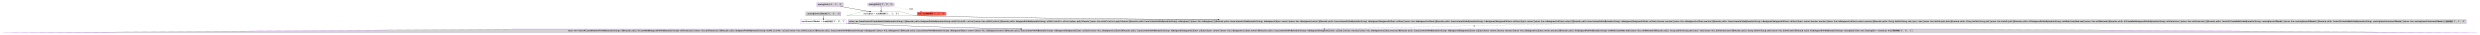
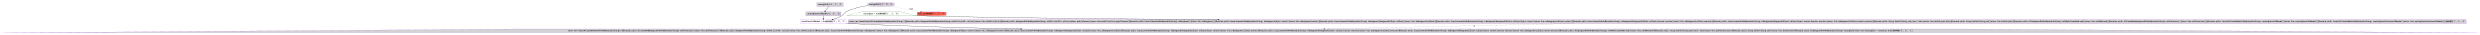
edge "storingStatIn['0', '1', '0']" -> "storingStat = stat@@@3@@@['1', '1', '0']": now "storingStatIn['0', '1', '0']" -> "creatingParentsIfNeeded['0', '0', '1']"
edge "storingStatIn['1', '0', '0']" -> "storingStat = stat@@@3@@@['1', '1', '0']": now "storingStatIn['1', '0', '0']" -> "createParentsIfNeeded = true@@@3@@@['0', '0', '1']"
